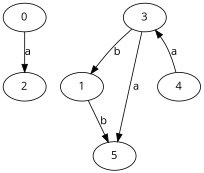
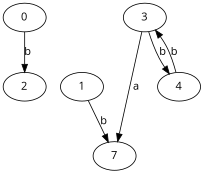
edge "3" -> "1": now "3" -> "4"
edge "0" -> "2": label "a" -> "b"
edge "4" -> "3": label "a" -> "b"
node "5": label "5" -> "7"
